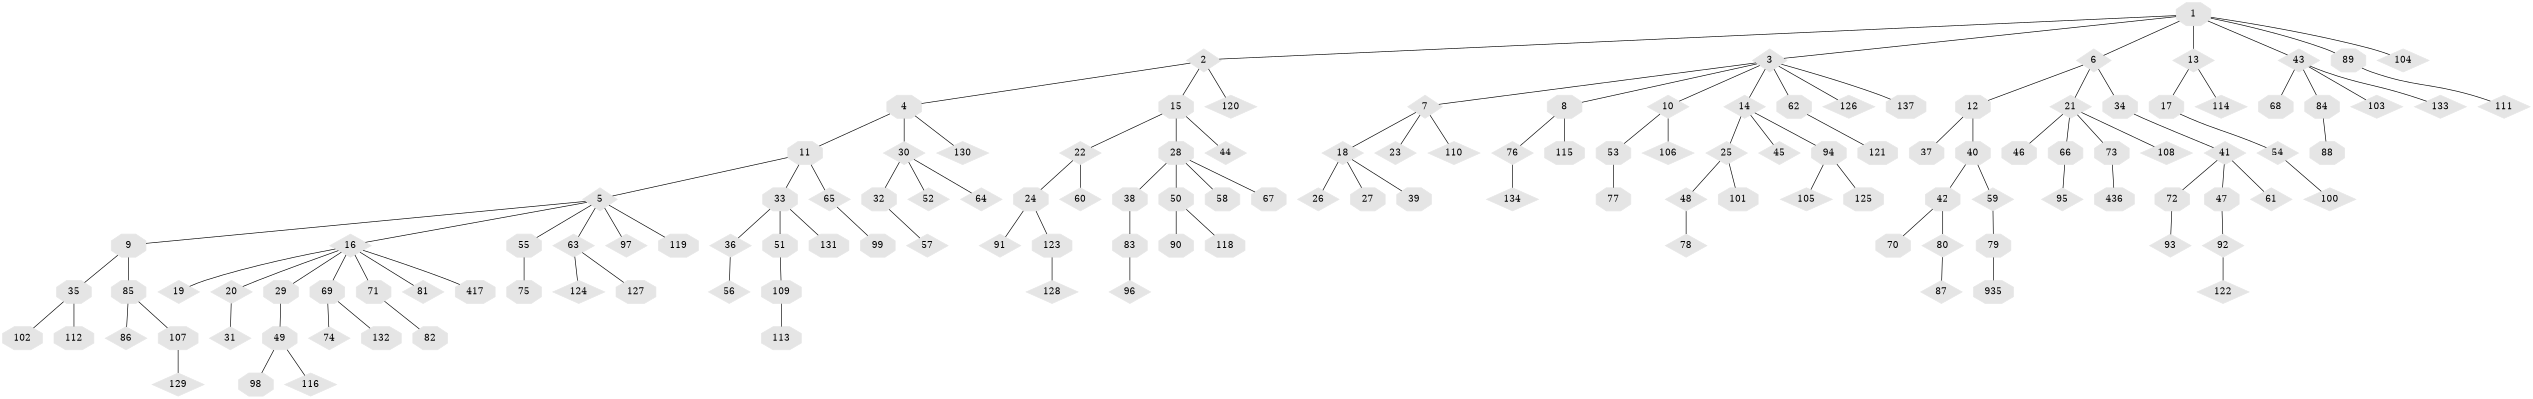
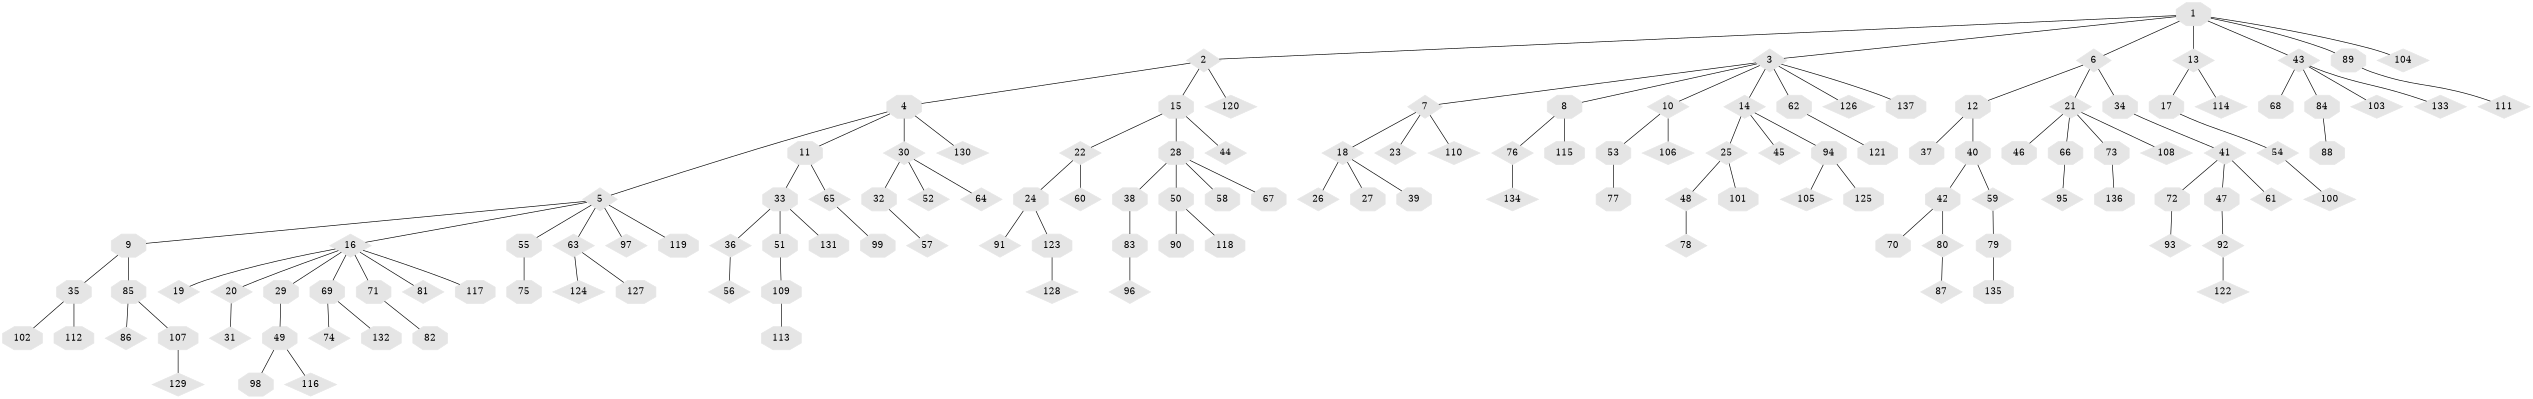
edge "11" -- "5": now "4" -- "5"
node "436": label "436" -> "136"
node "417": label "417" -> "117"
node "935": label "935" -> "135"
